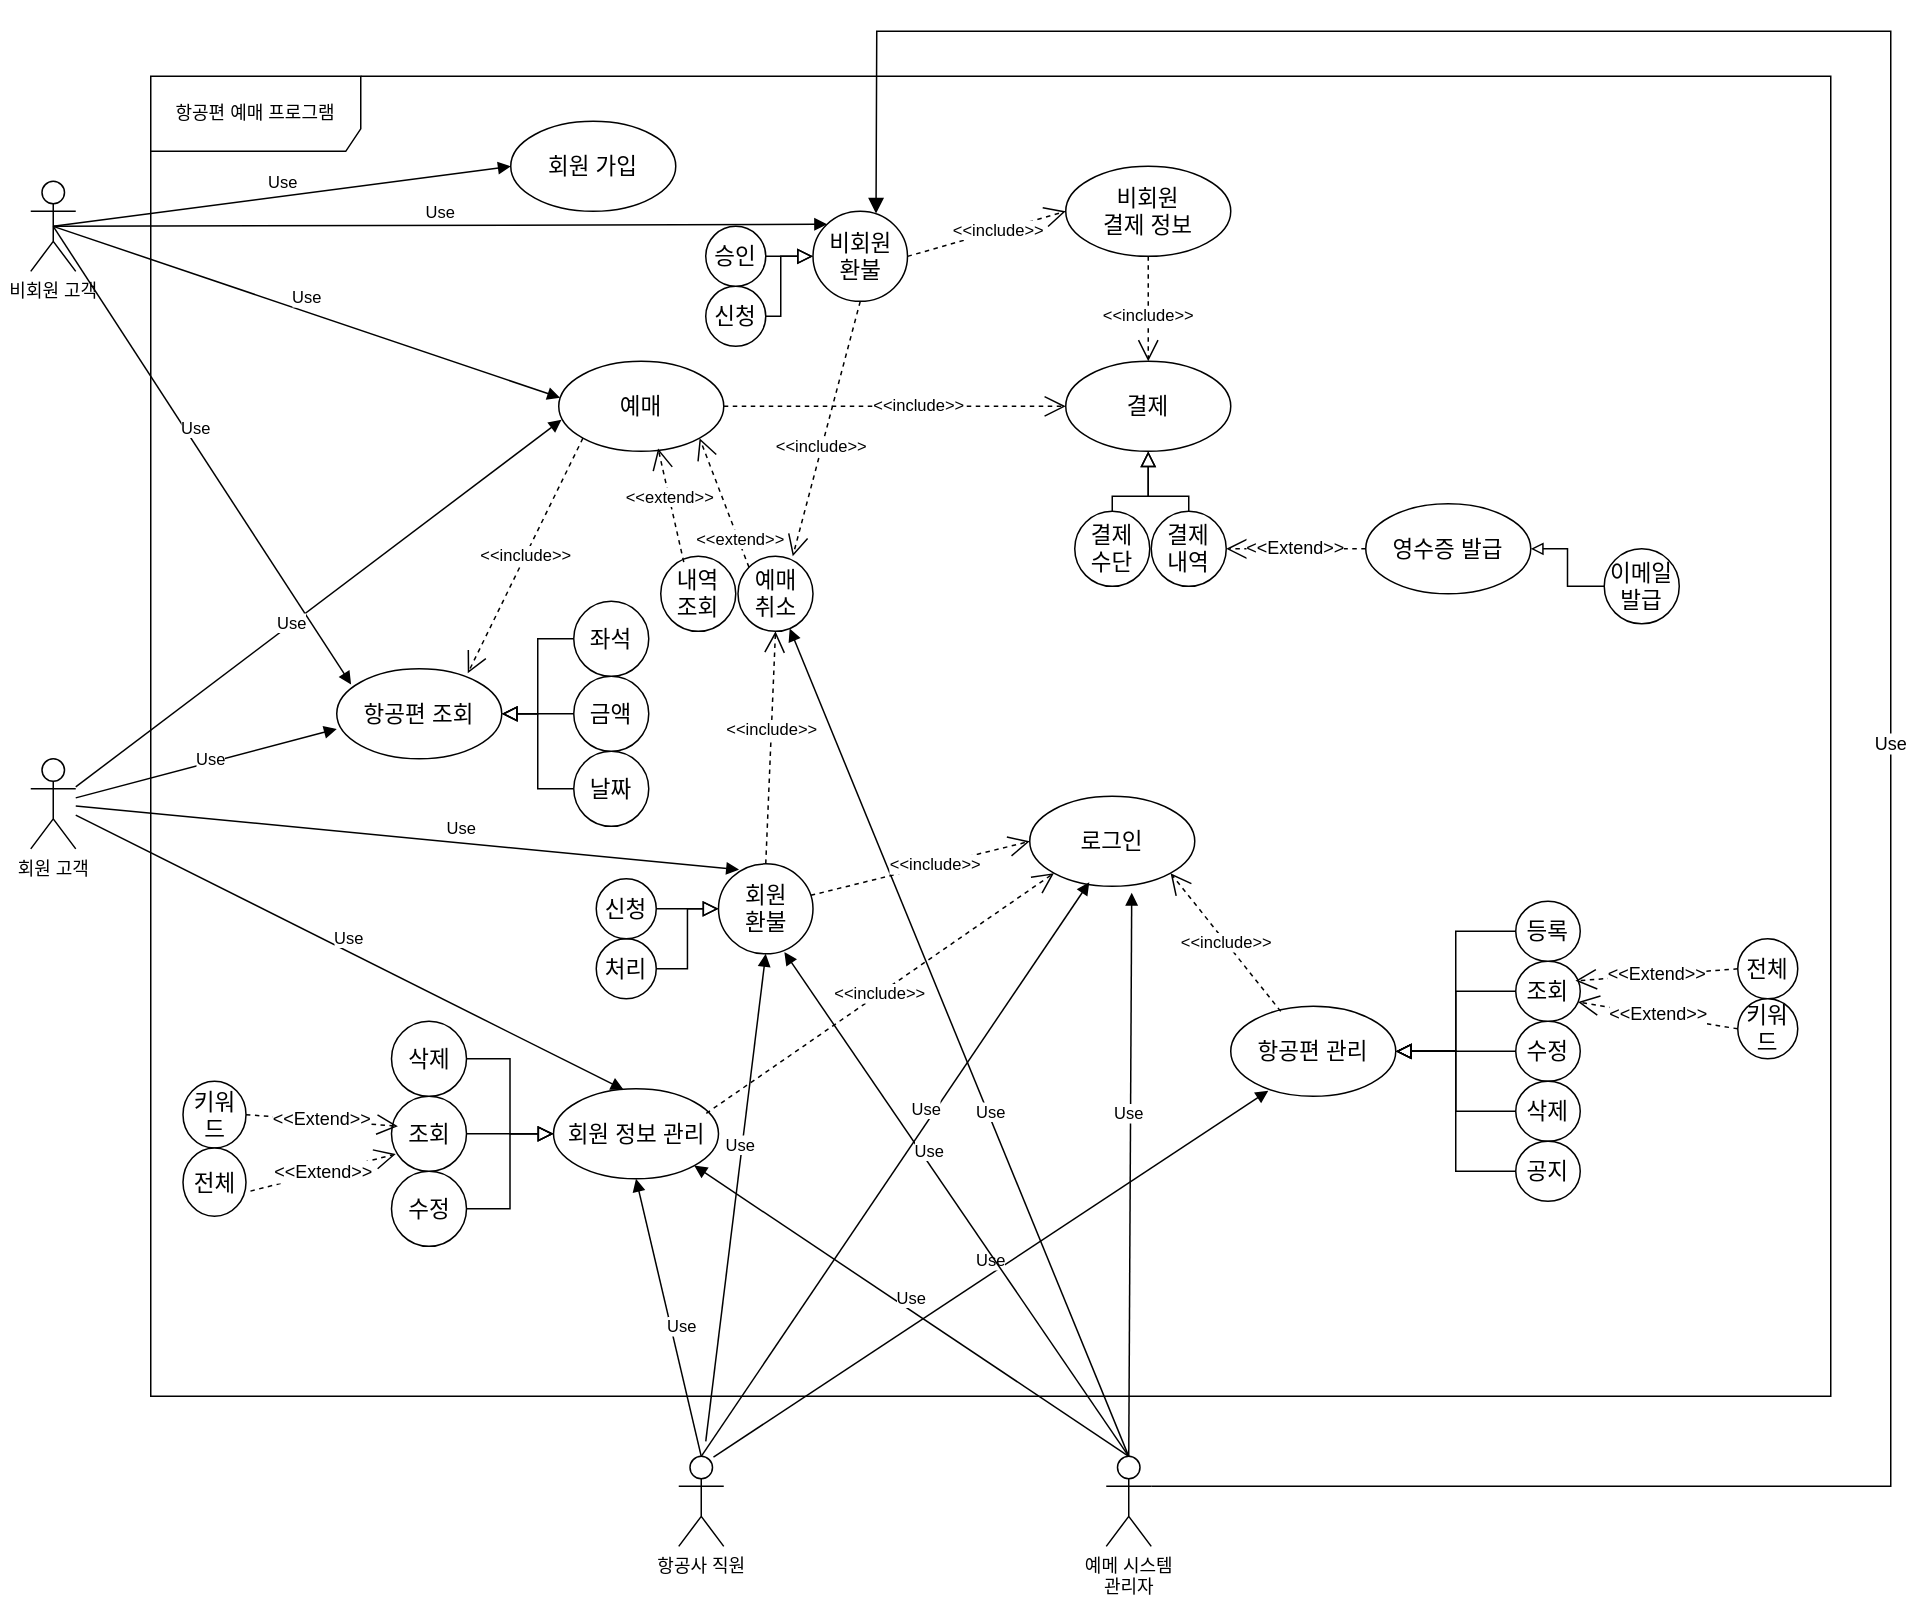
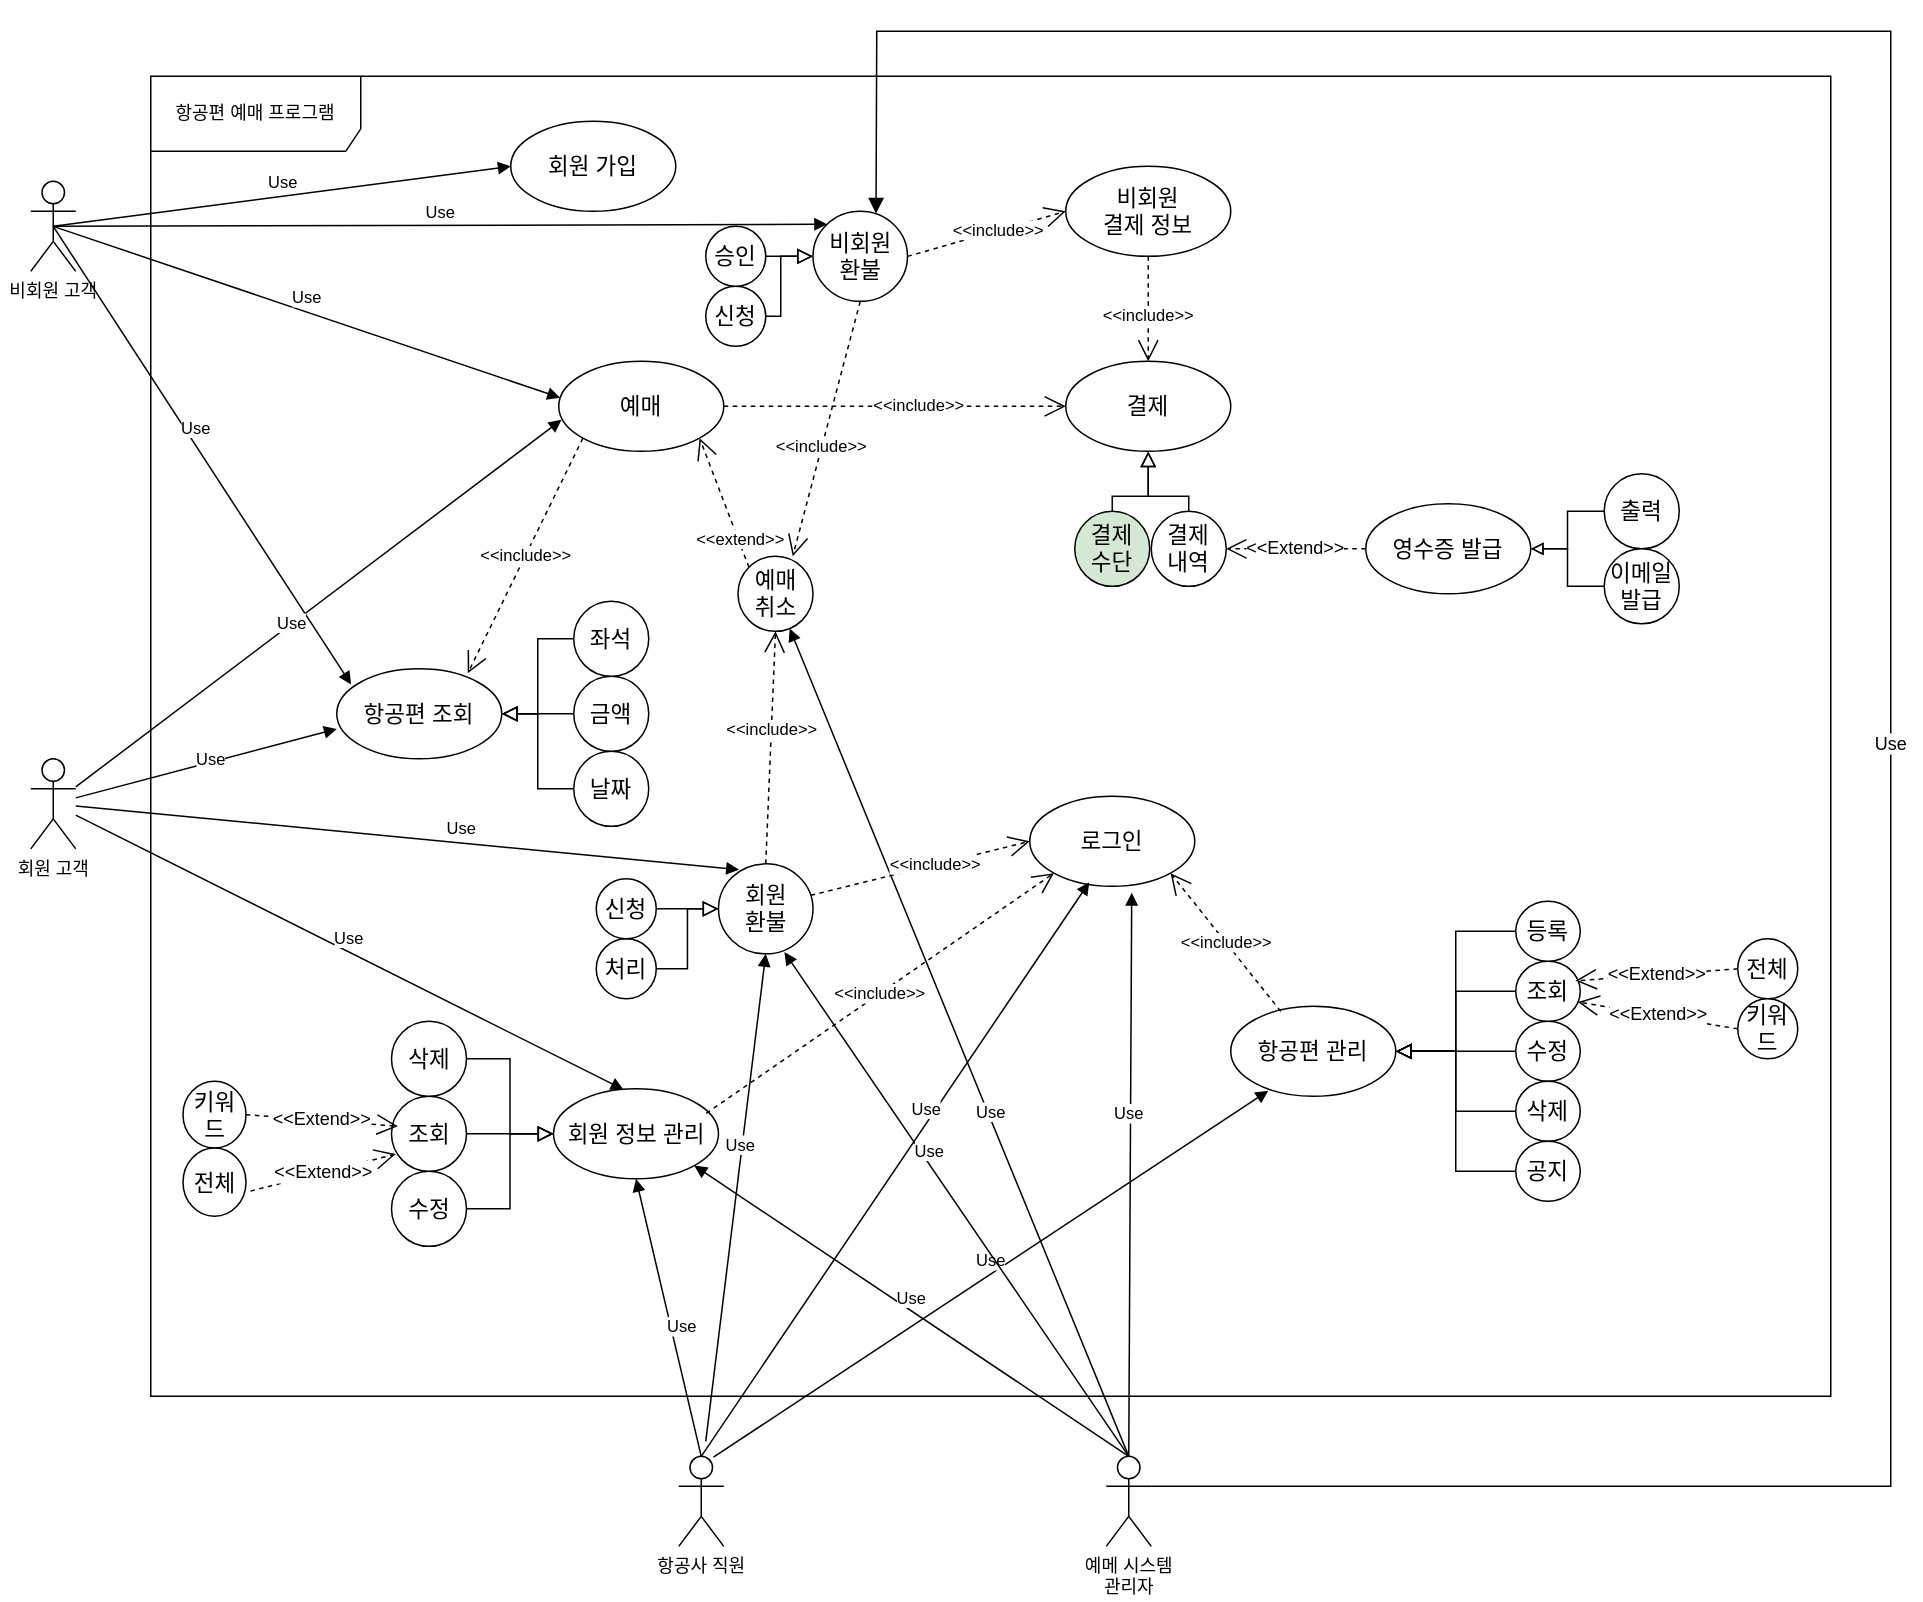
edge "출력" -> "영수증 발급": added
node "출력": added
edge "내역 조회" -> "예매": removed, label "<<extend>>"
node "결제 수단": fillcolor #ffffff -> #d5e8d4
node "내역 조회": removed
